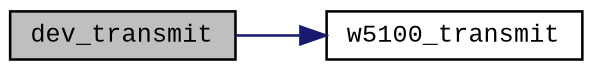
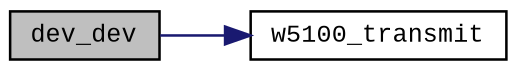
node "dev_transmit": label "dev_transmit" -> "dev_dev"
